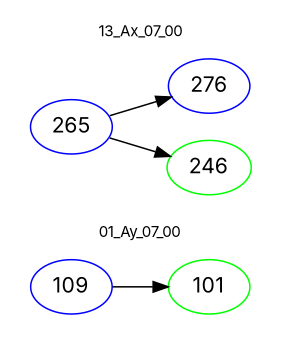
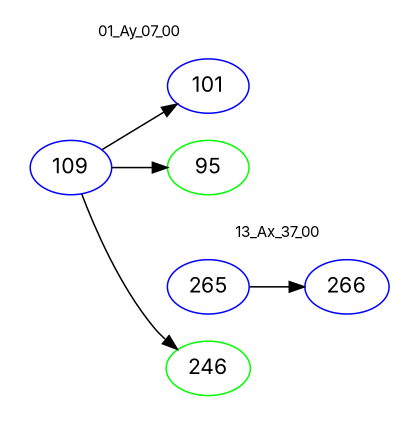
cluster "13_Ax_07_00": label "13_Ax_07_00" -> "13_Ax_37_00"
node "276": label "276" -> "266"
edge "265" -> "246": now "109" -> "246"
node "95": added
node "101": color green -> blue
